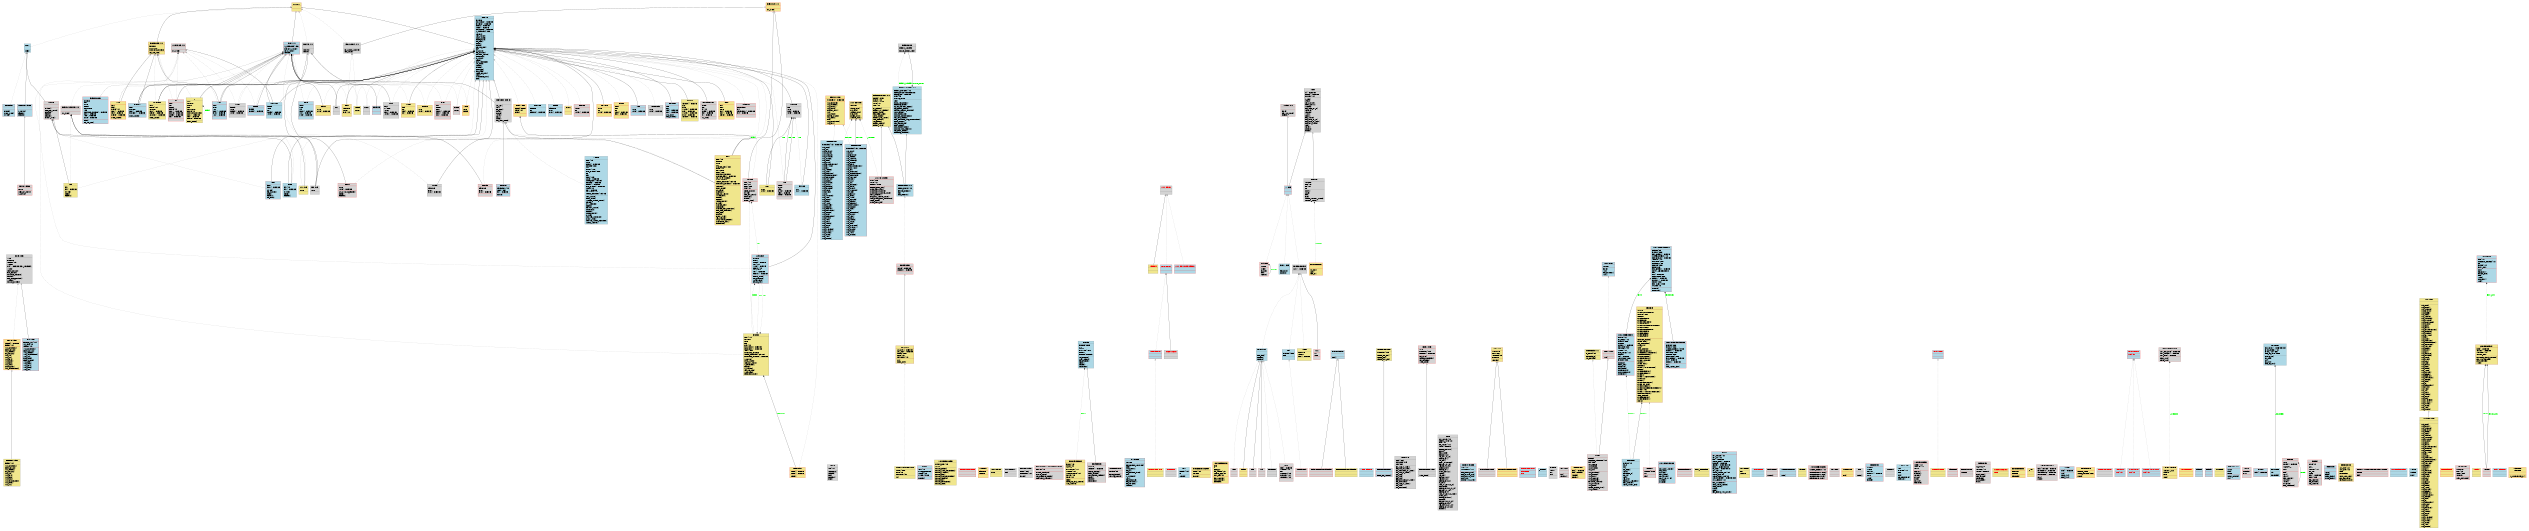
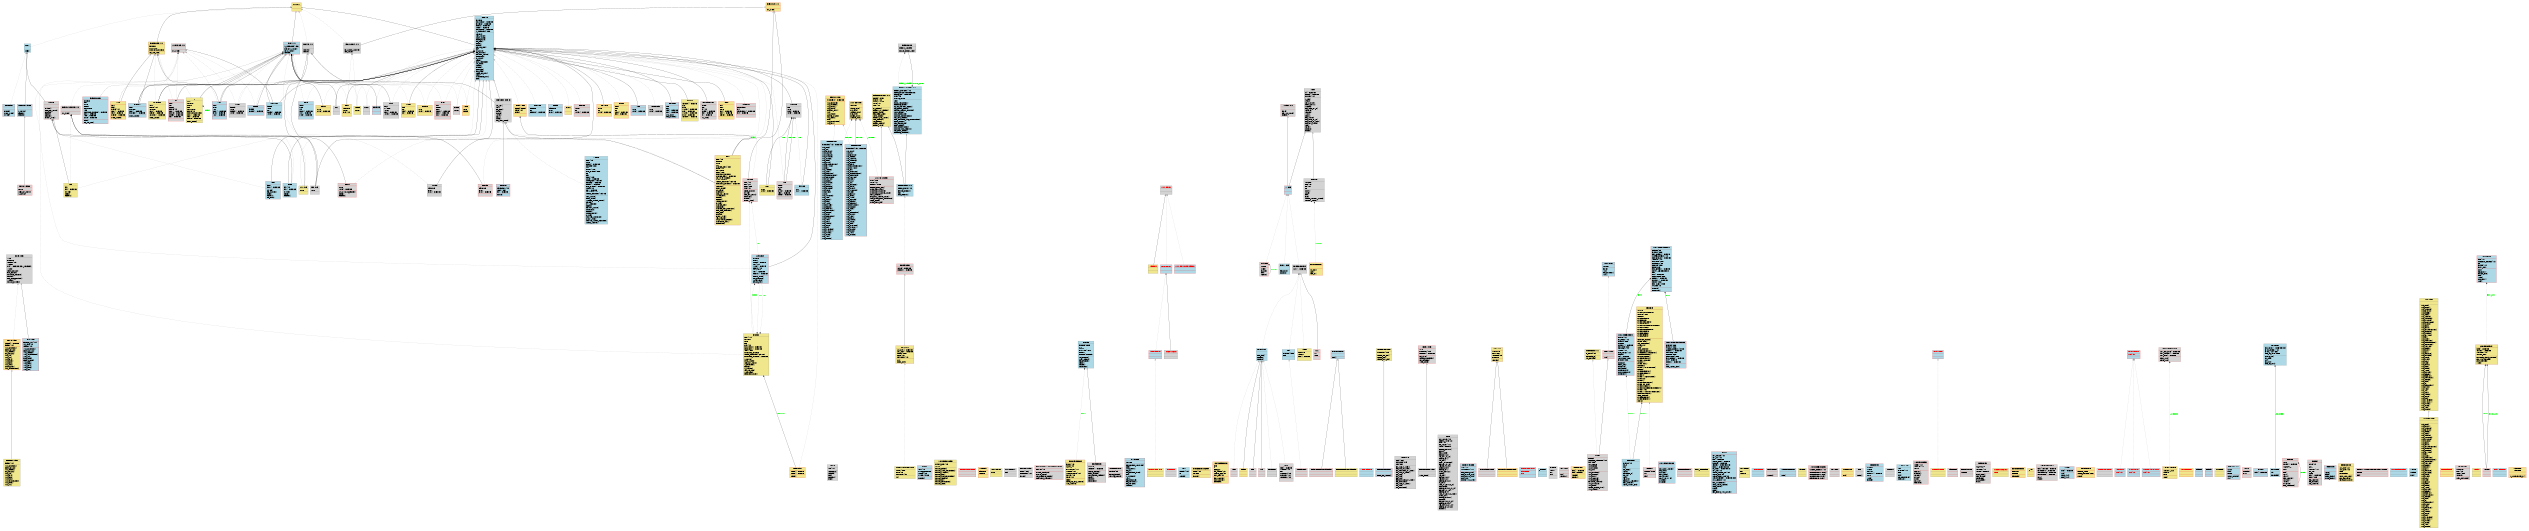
edge "SkipAwareTextTestRunner" -> "SkipAwareTestProgram": label "testRunner" -> "parser"
